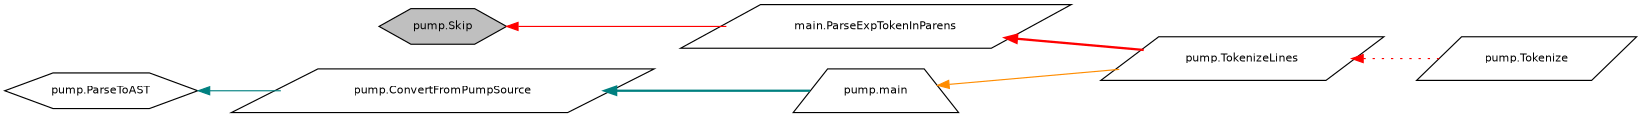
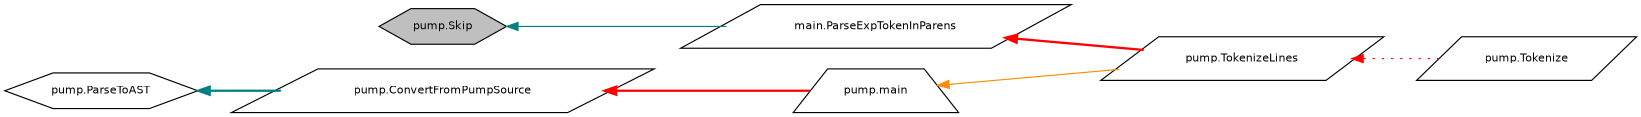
edge "main.ParseExpTokenInParens" -> "pump.Skip": color red -> teal
edge "pump.ConvertFromPumpSource" -> "pump.ParseToAST": style solid -> bold
edge "pump.main" -> "pump.ConvertFromPumpSource": color teal -> red
